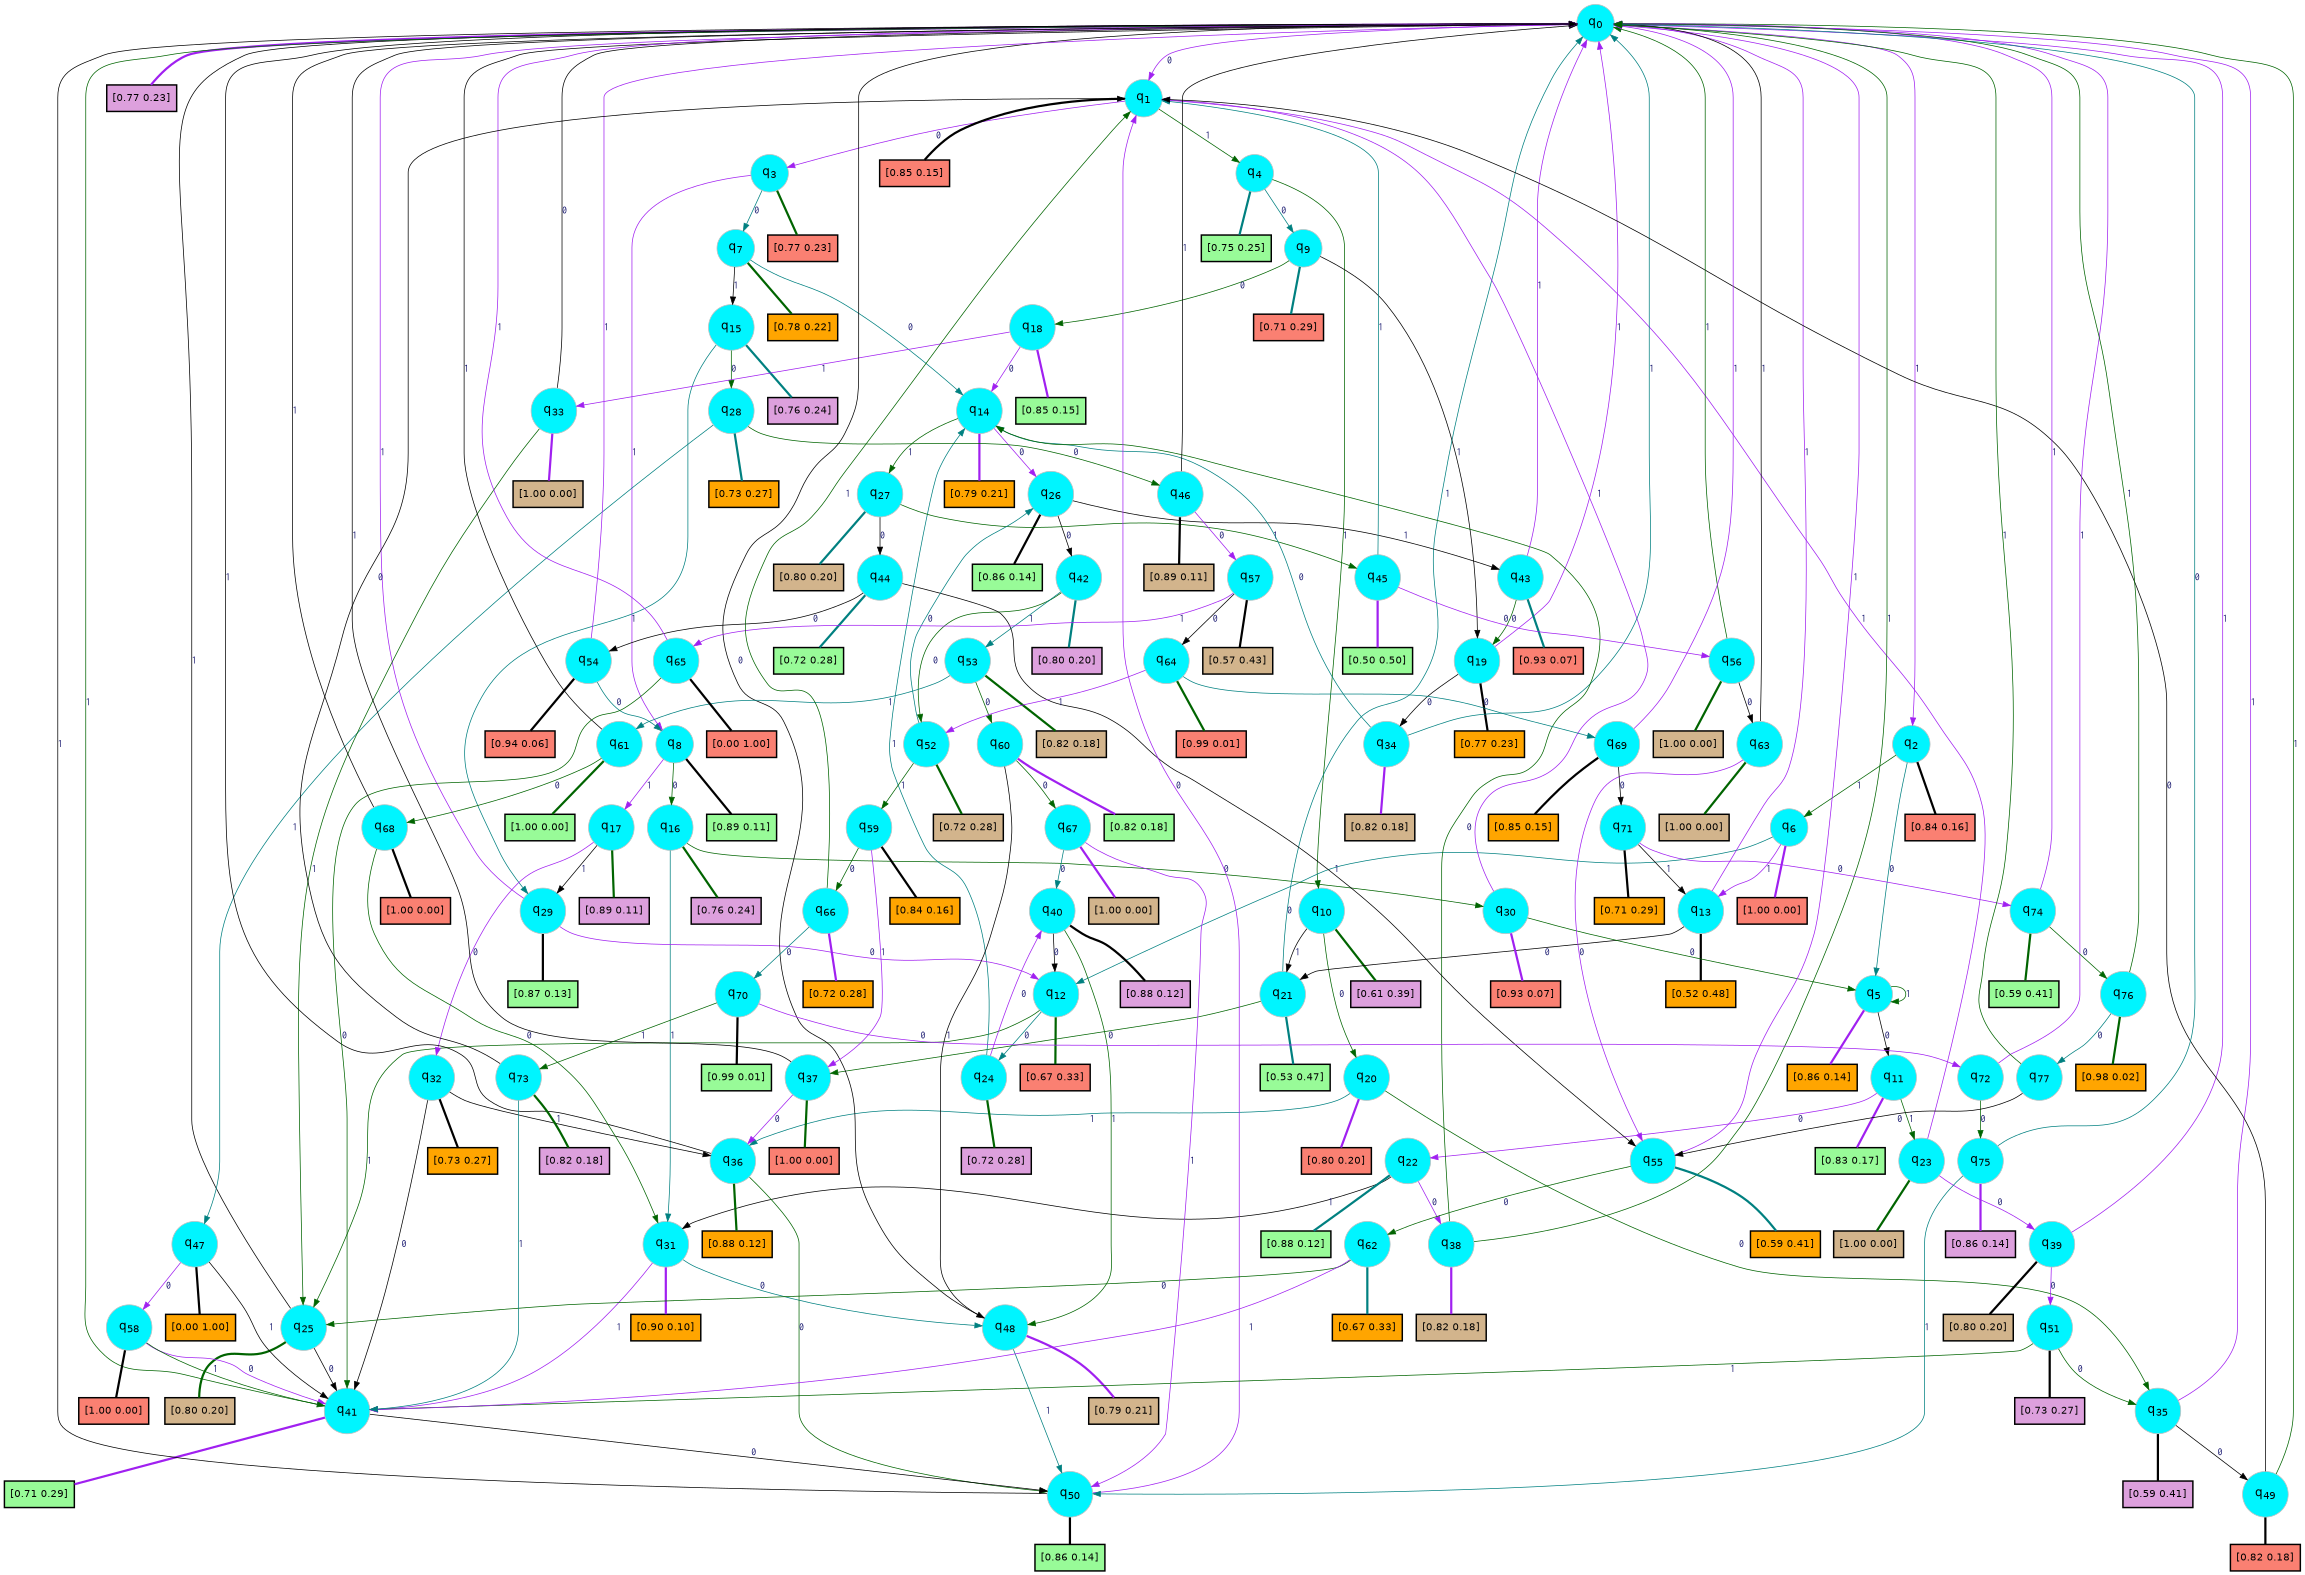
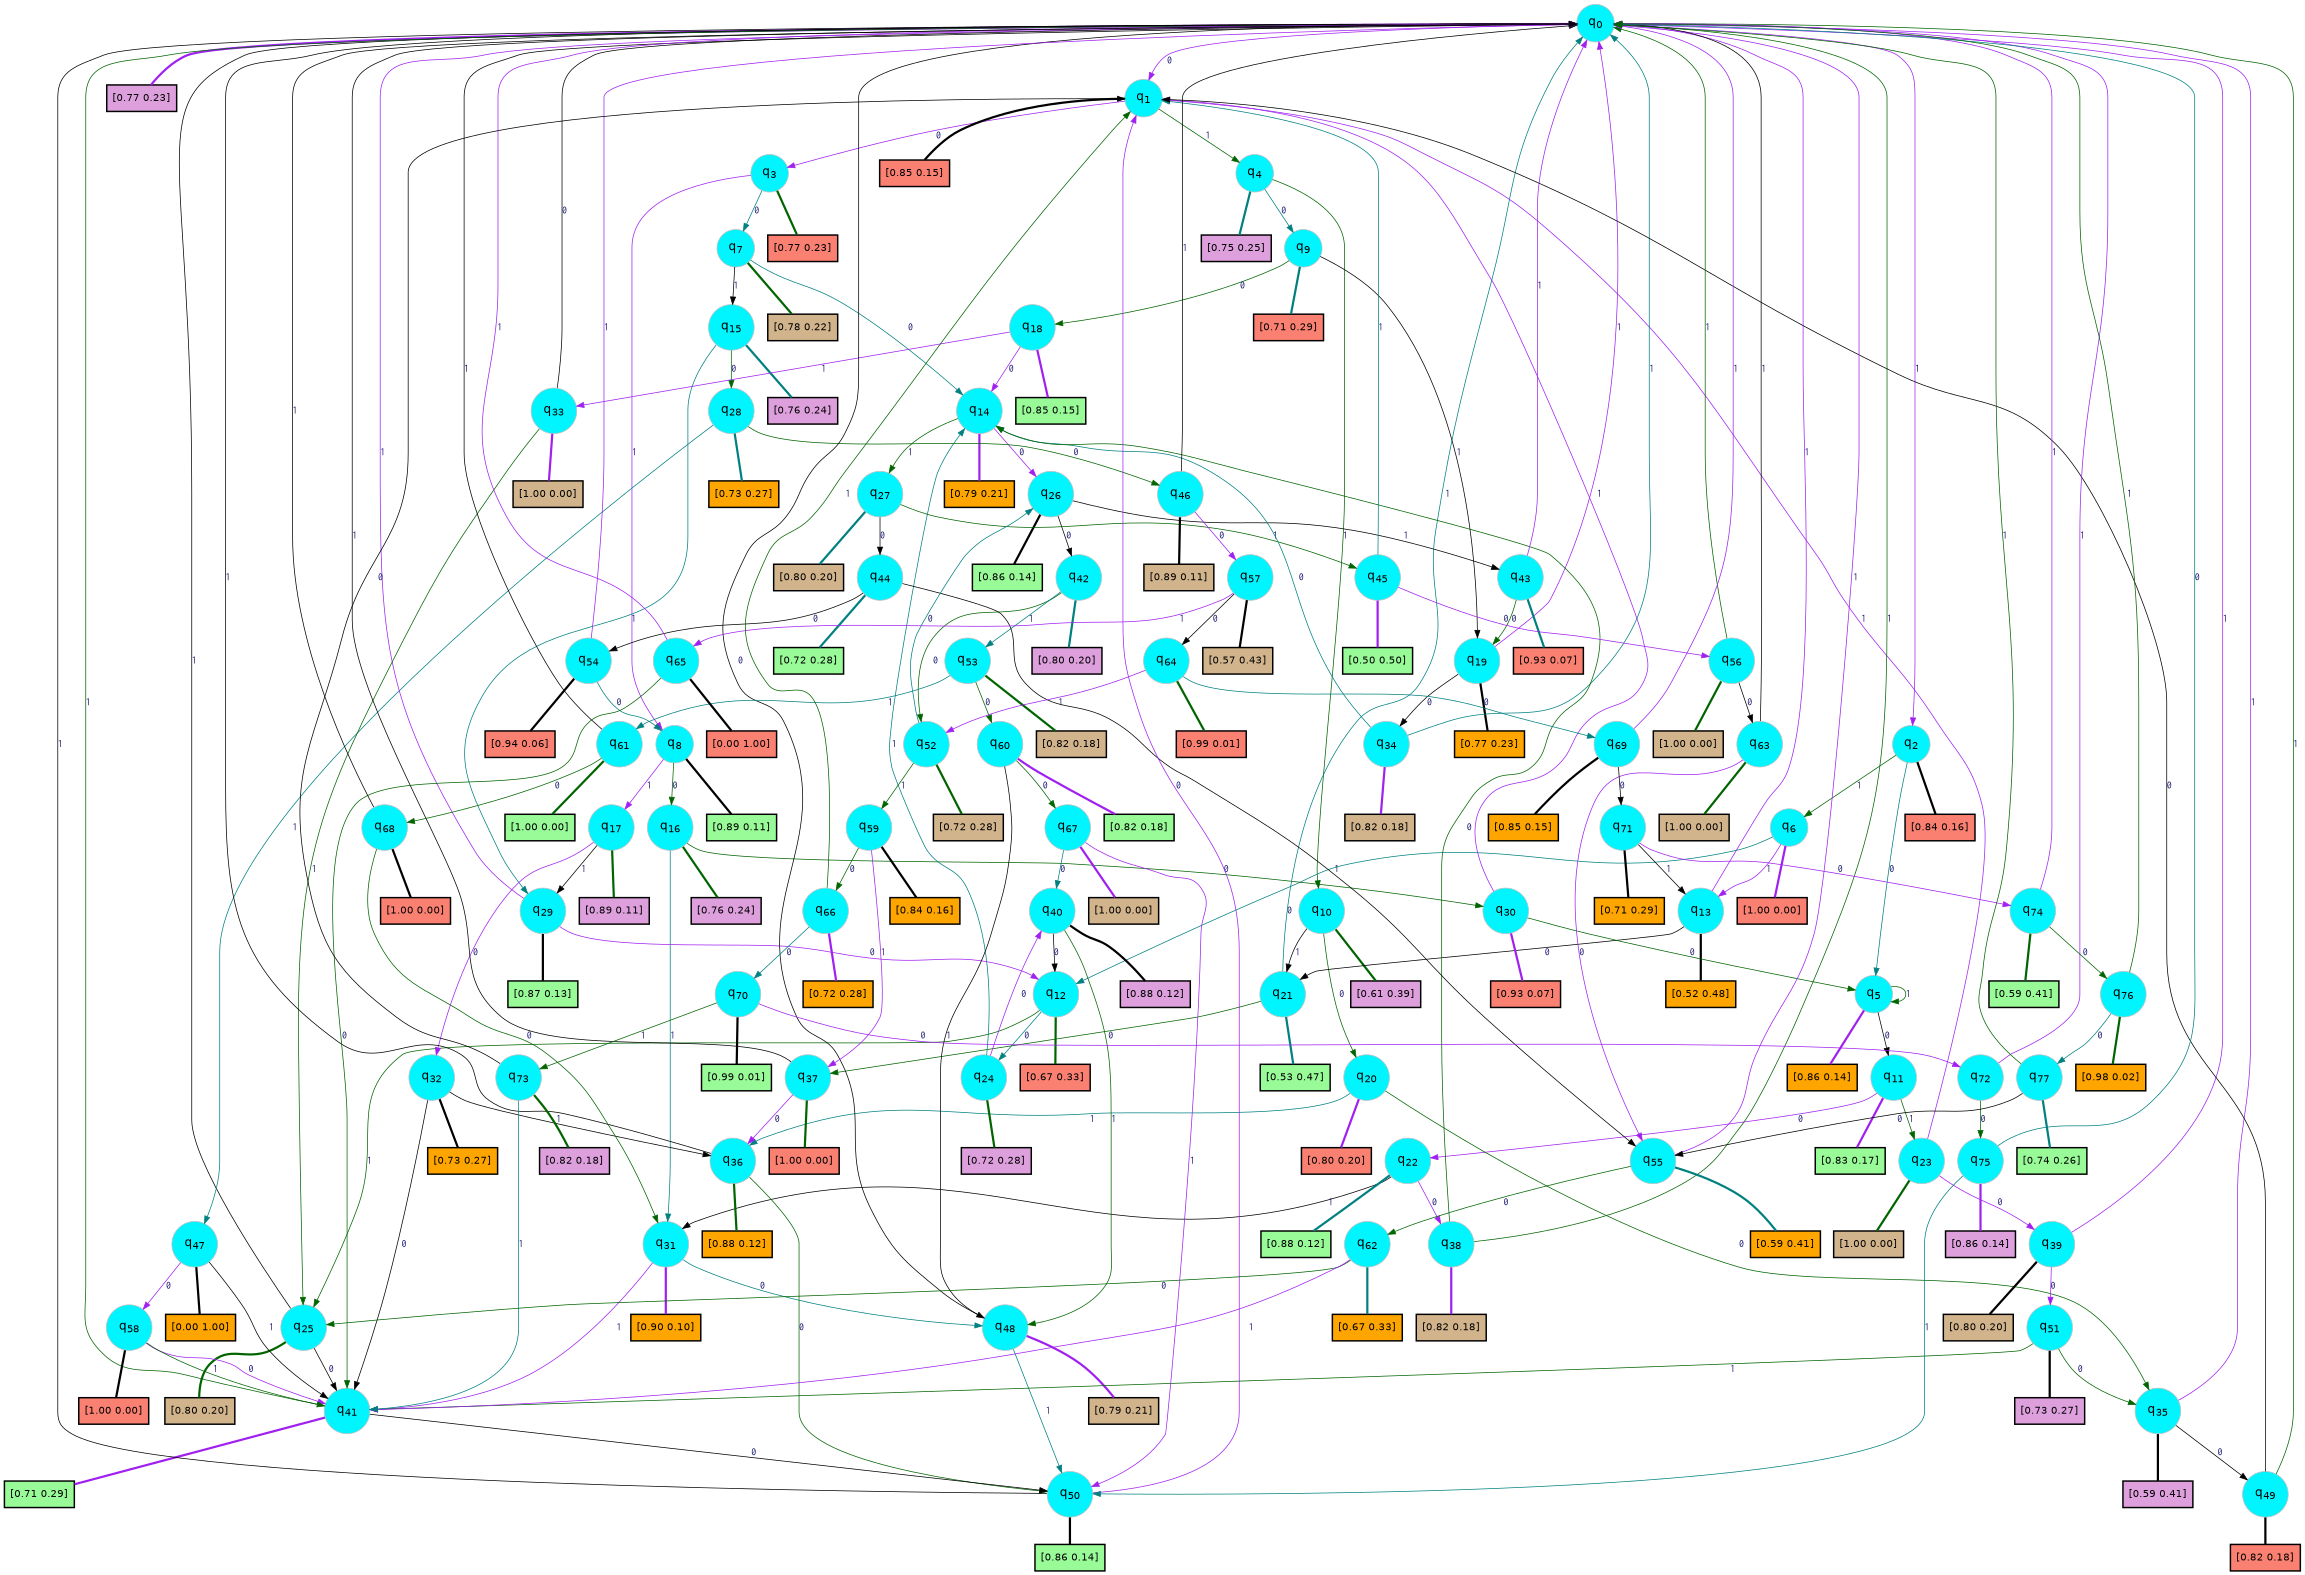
node "[0.75 0.25]": fillcolor palegreen -> plum
node "[0.78 0.22]": fillcolor orange -> tan
node "[0.74 0.26]": added
